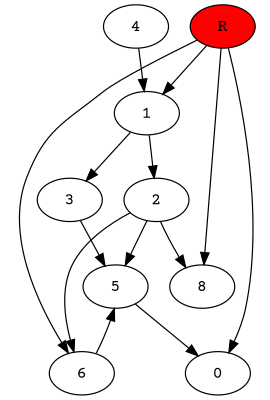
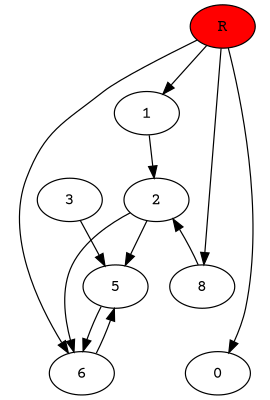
node "4": removed
edge "1" -> "3": removed
edge "2" -> "8": reversed
edge "5" -> "0": now "5" -> "6"
